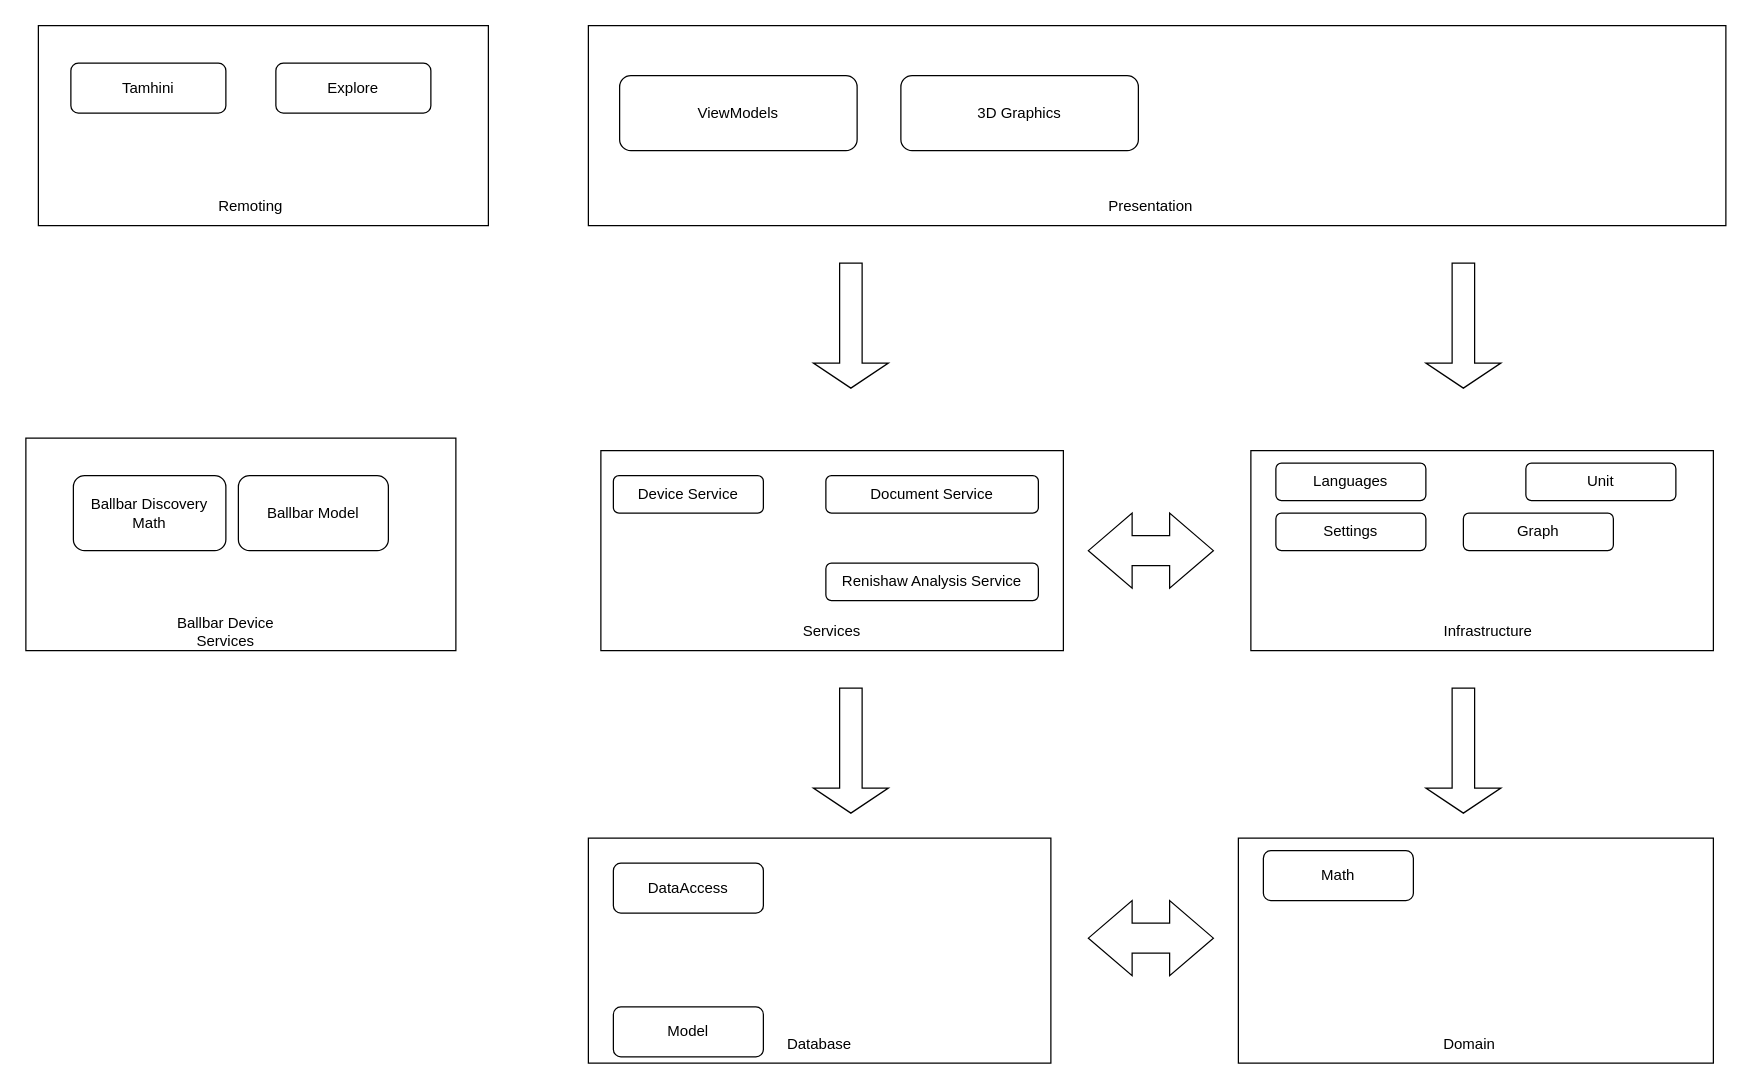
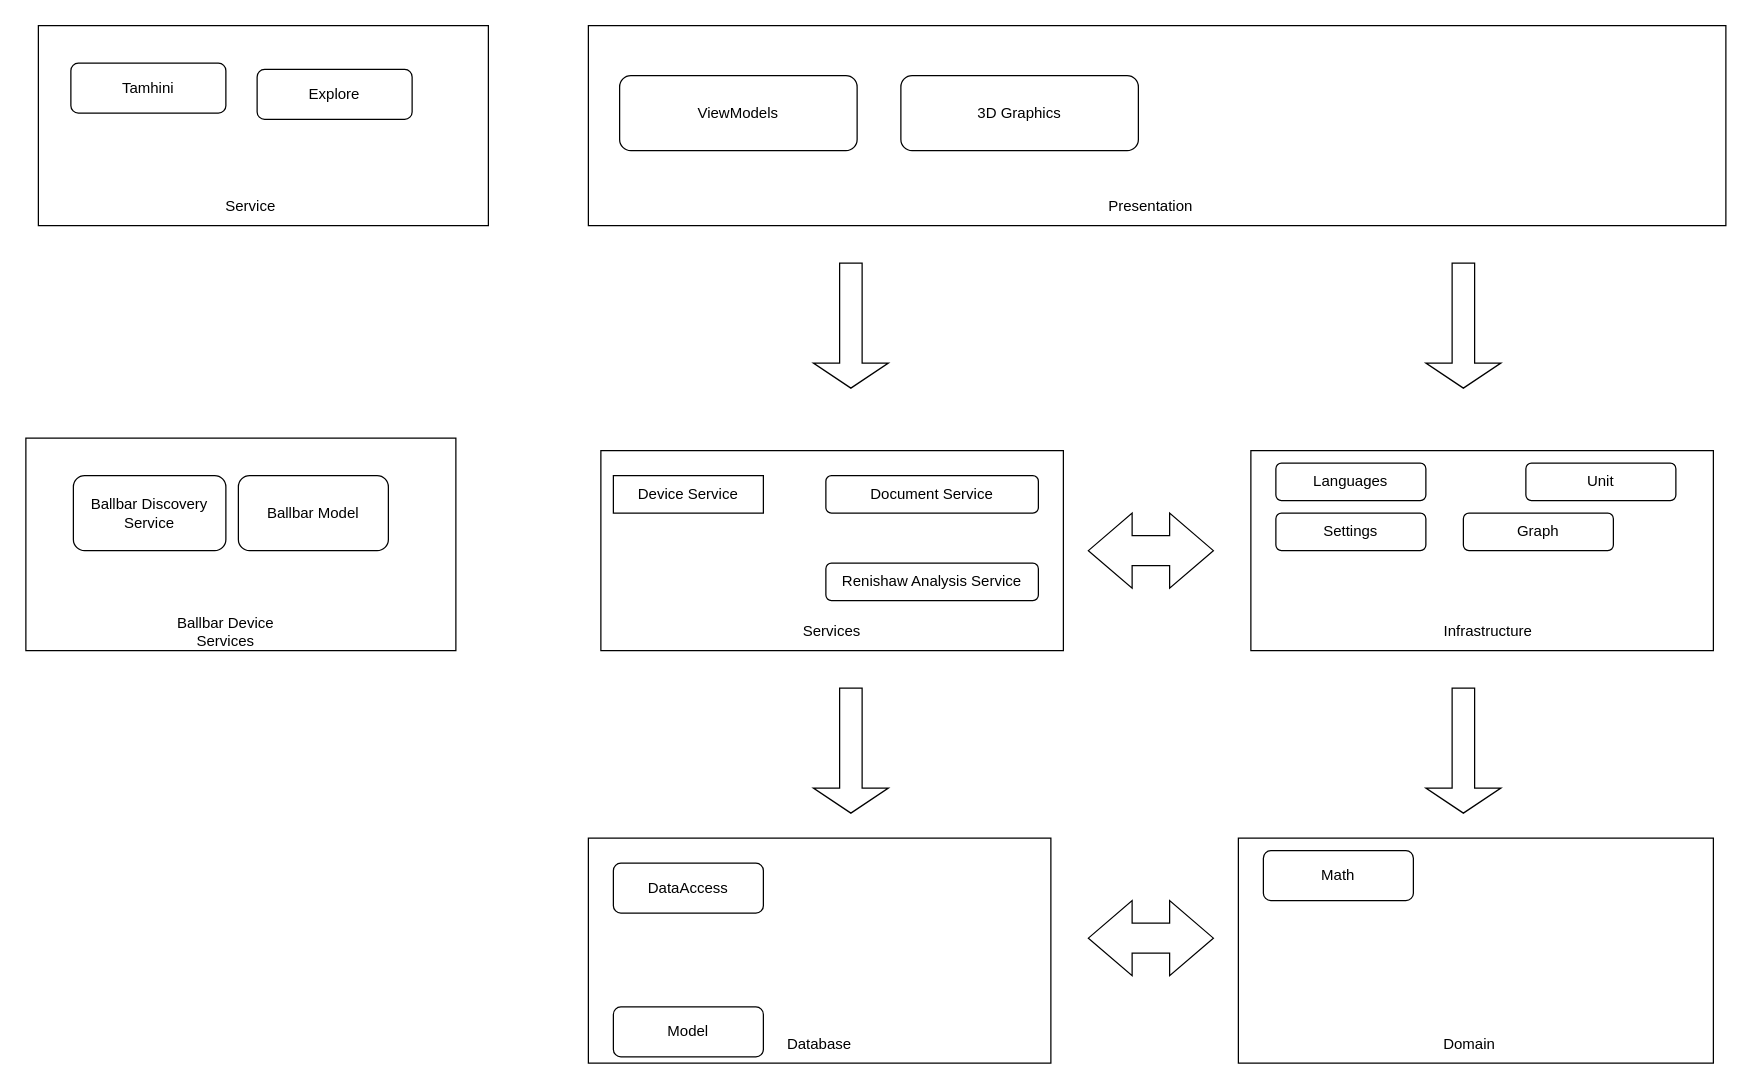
node "Explore": moved (353, 88) -> (334, 94)
node "Remoting": label "Remoting" -> "Service"
node "Device Service": shape rounded rectangle -> rectangle
node "Ballbar Discovery Math": label "Ballbar Discovery Math" -> "Ballbar Discovery Service"
